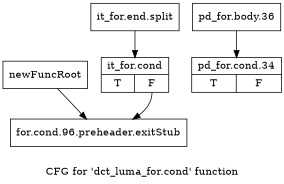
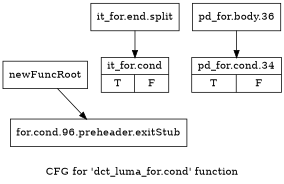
edge "it_for.cond" -> "for.cond.96.preheader.exitStub": removed
